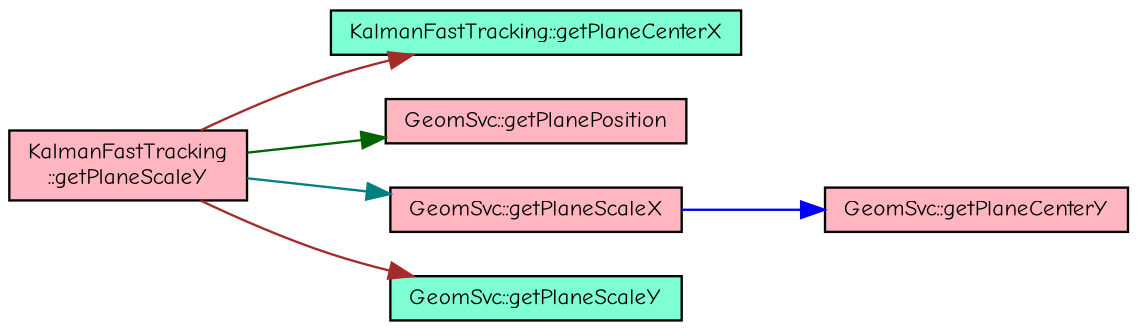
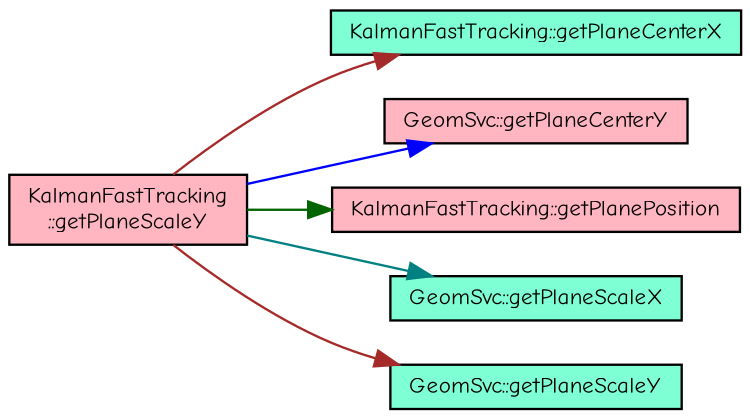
node "GeomSvc::getPlanePosition": label "GeomSvc::getPlanePosition" -> "KalmanFastTracking::getPlanePosition"
node "GeomSvc::getPlaneScaleX": fillcolor lightpink -> aquamarine
edge "GeomSvc::getPlaneScaleX" -> "GeomSvc::getPlaneCenterY": now "KalmanFastTracking ::getPlaneScaleY" -> "GeomSvc::getPlaneCenterY"
